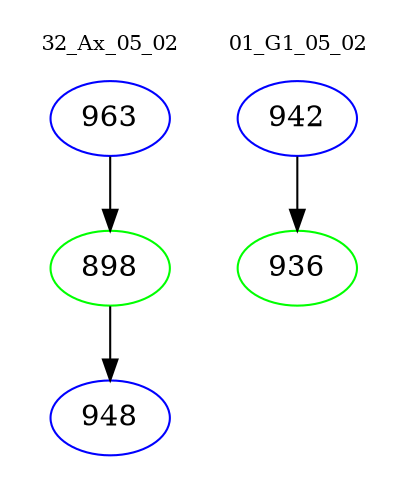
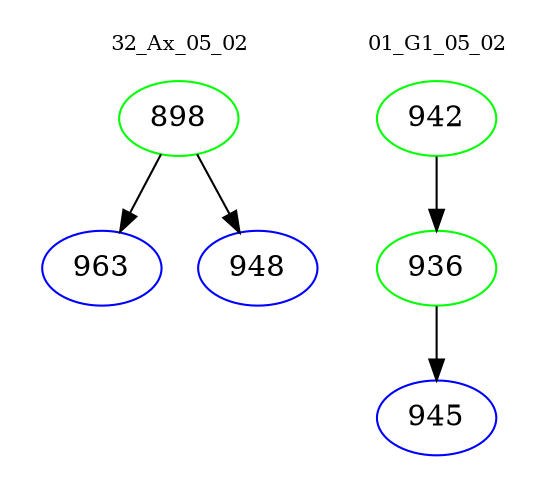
node "942": color blue -> green
edge "963" -> "898": reversed
node "945": added
